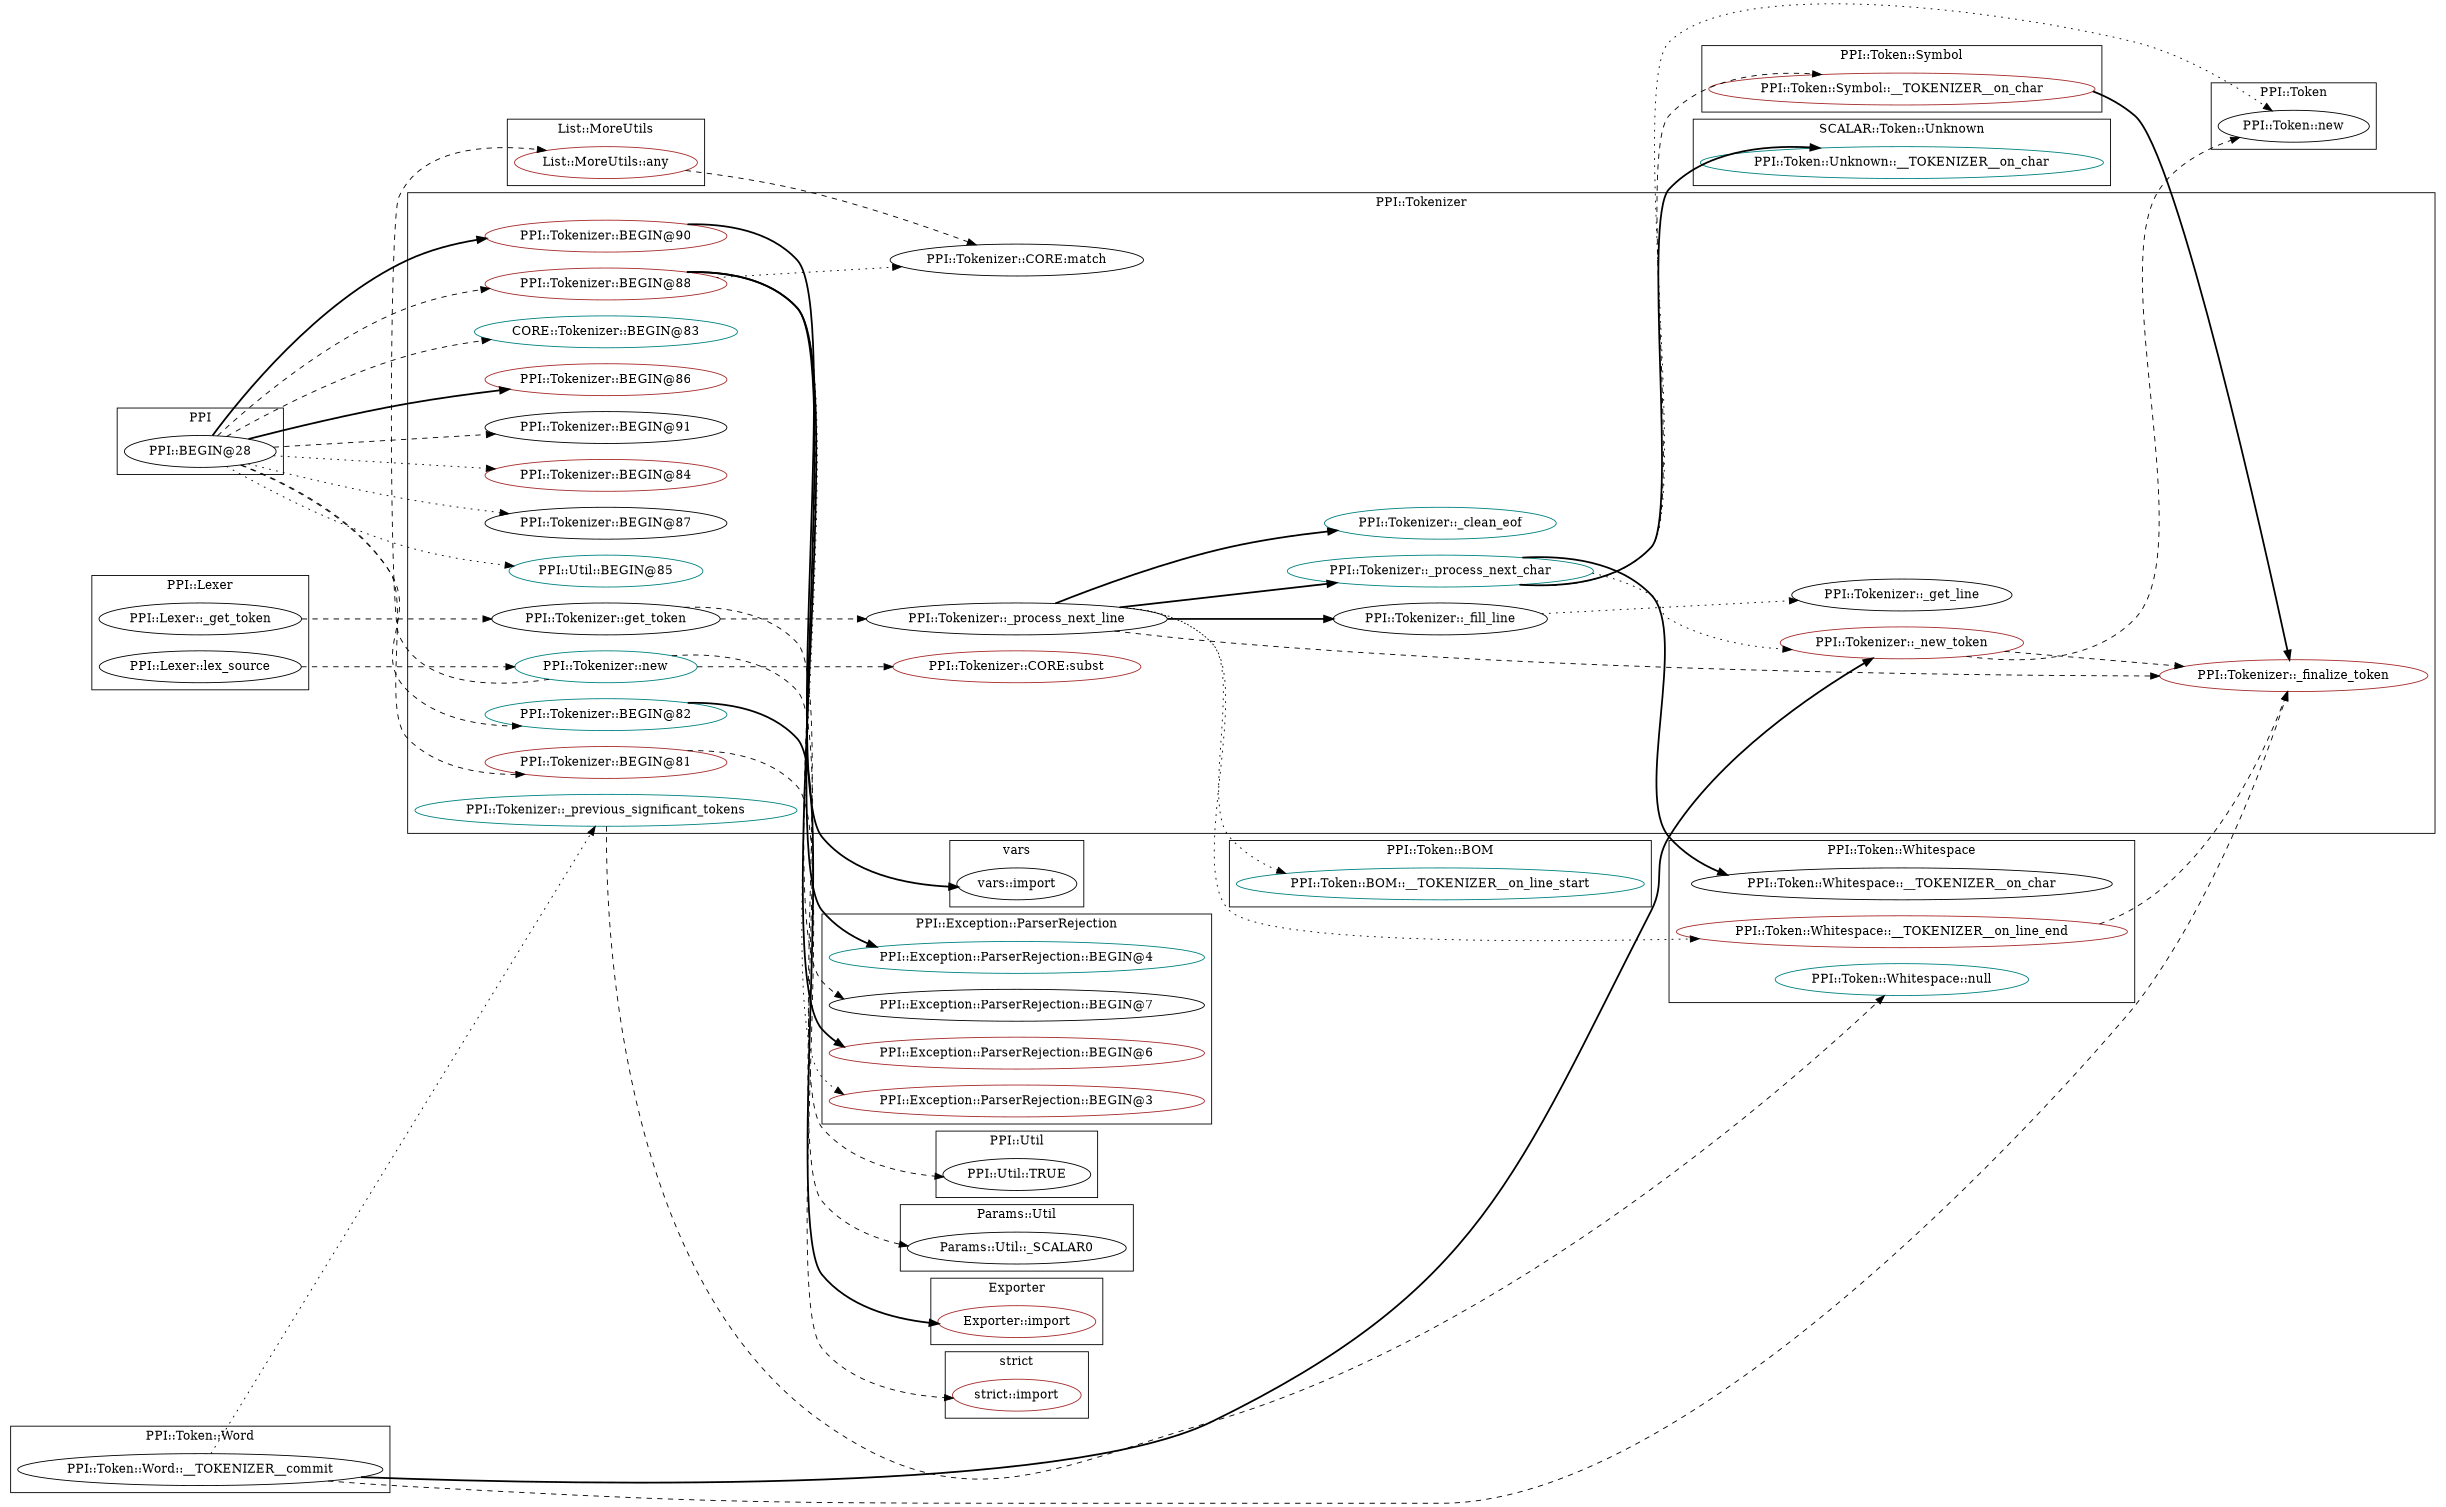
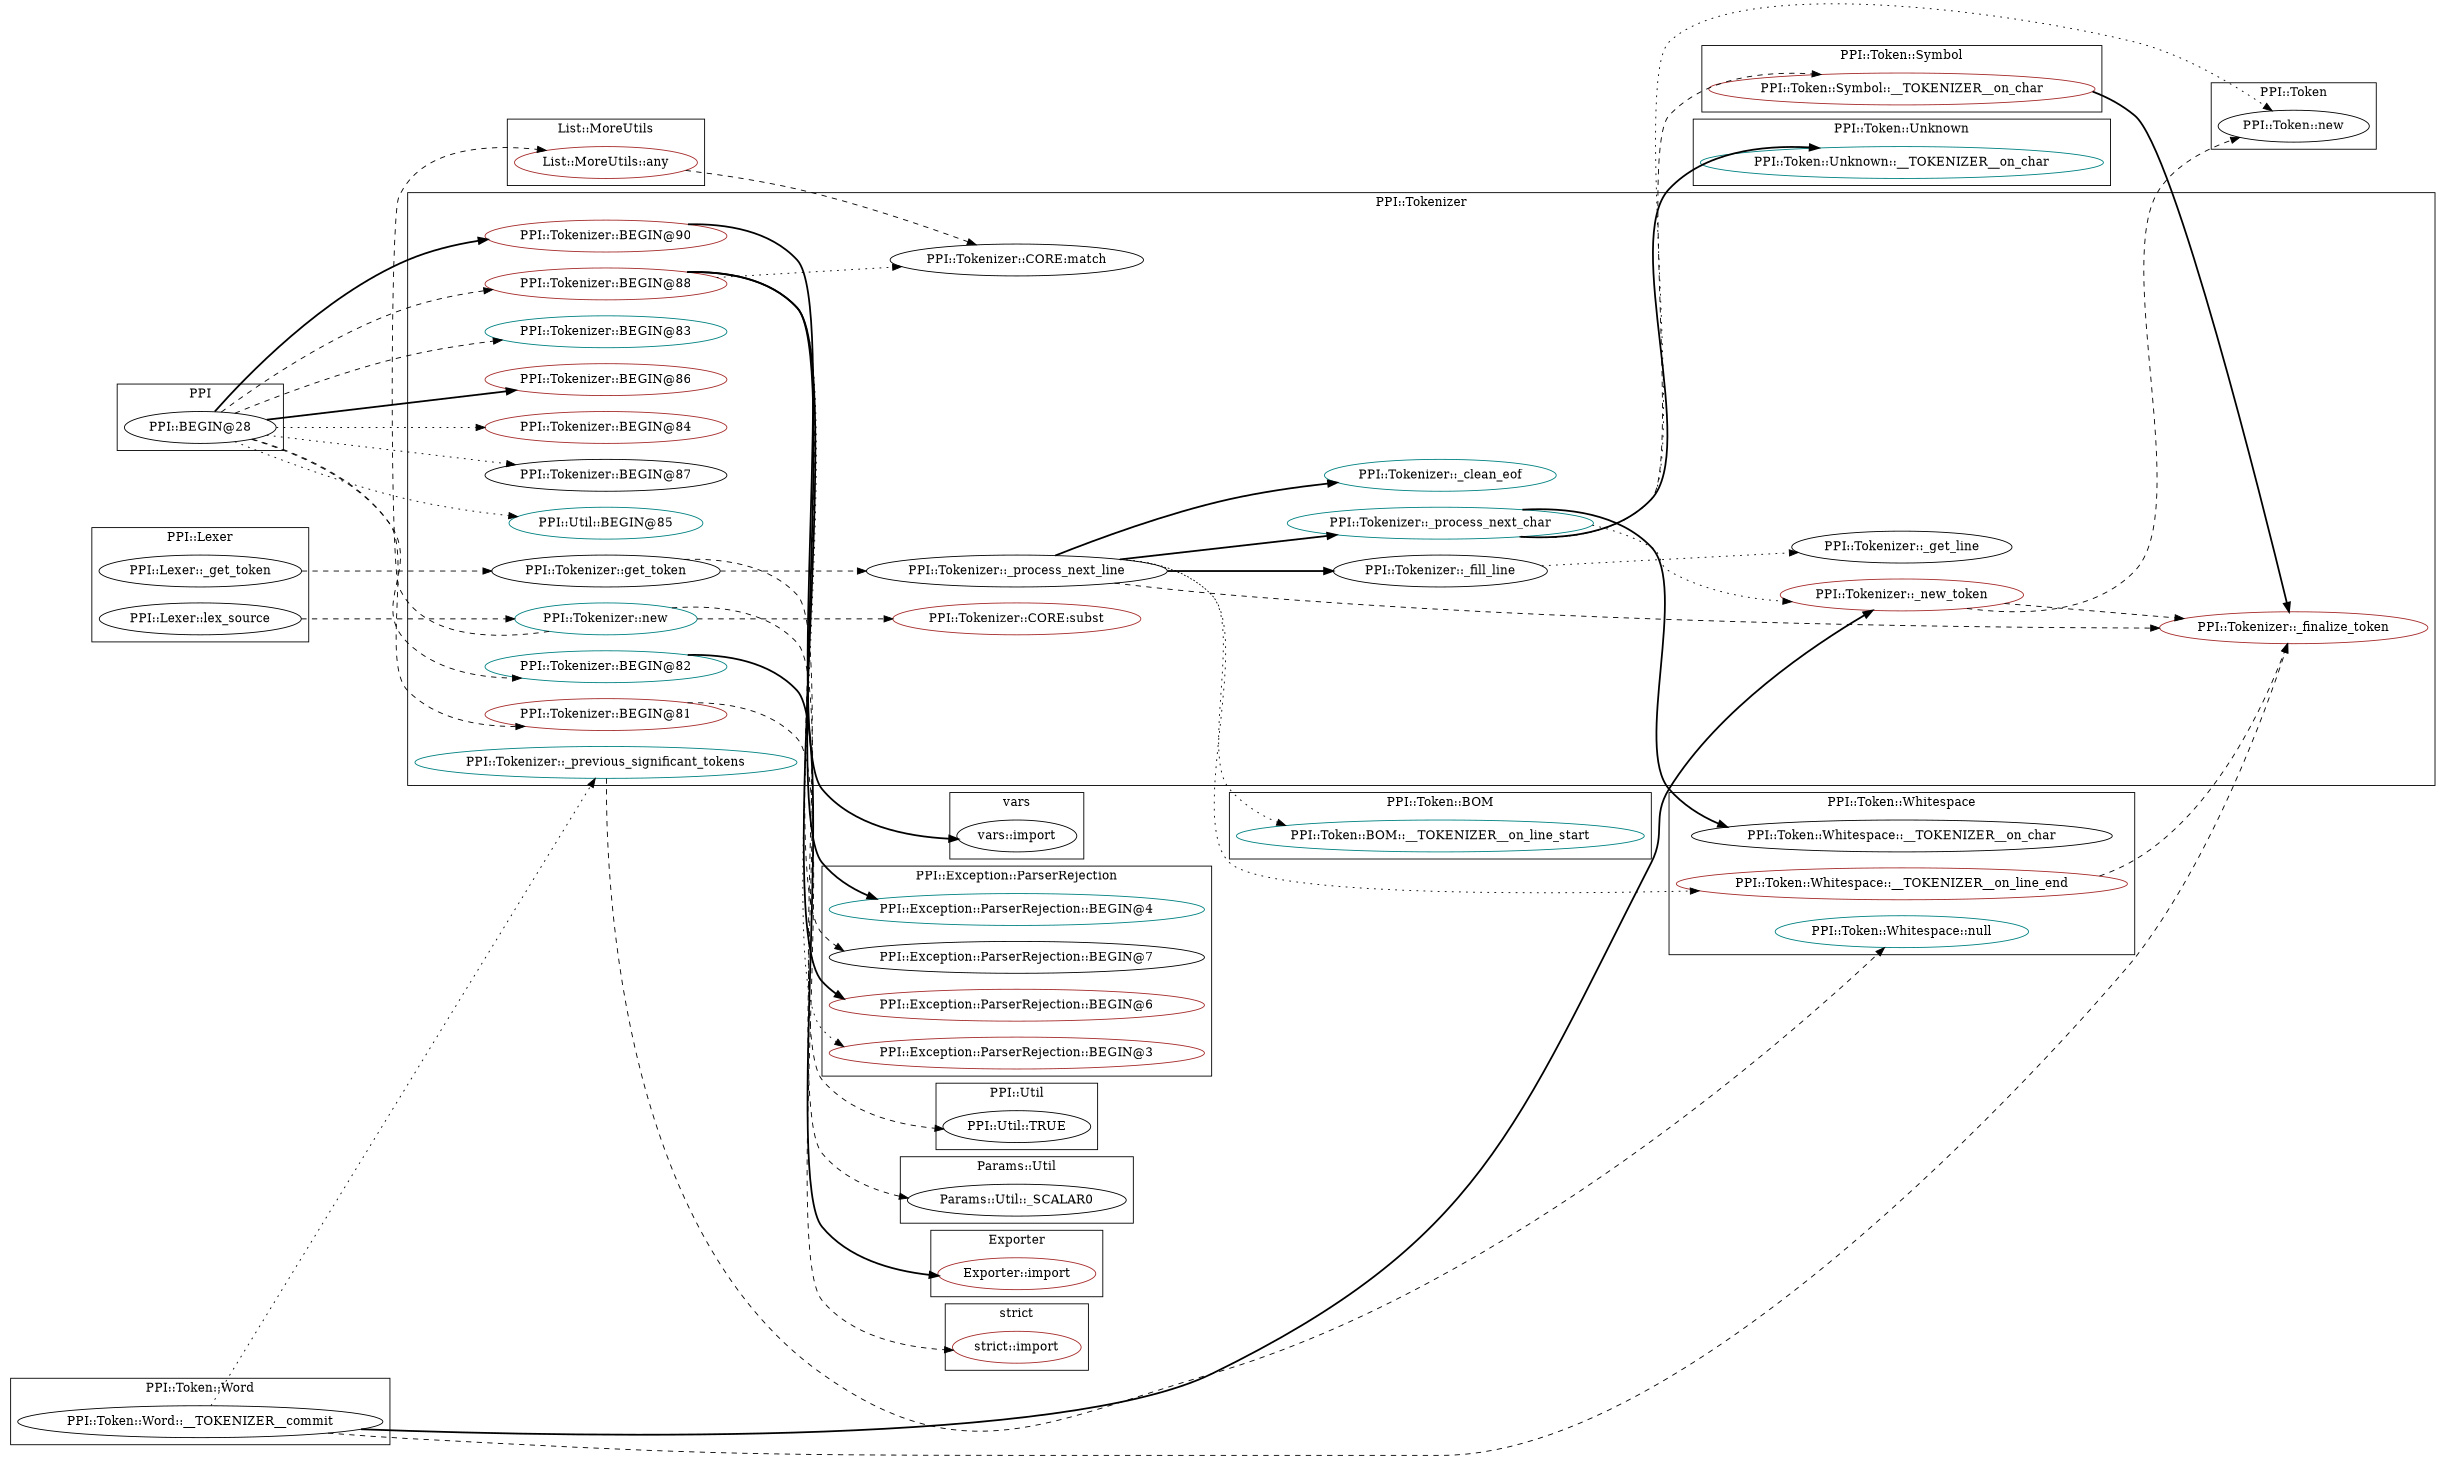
cluster "SCALAR::Token::Unknown": label "SCALAR::Token::Unknown" -> "PPI::Token::Unknown"
node "CORE::Tokenizer::BEGIN@83": label "CORE::Tokenizer::BEGIN@83" -> "PPI::Tokenizer::BEGIN@83"
node "PPI::Tokenizer::BEGIN@91": removed
